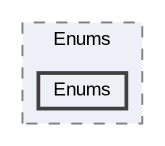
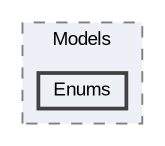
cluster "Enums": label "Enums" -> "Models"
